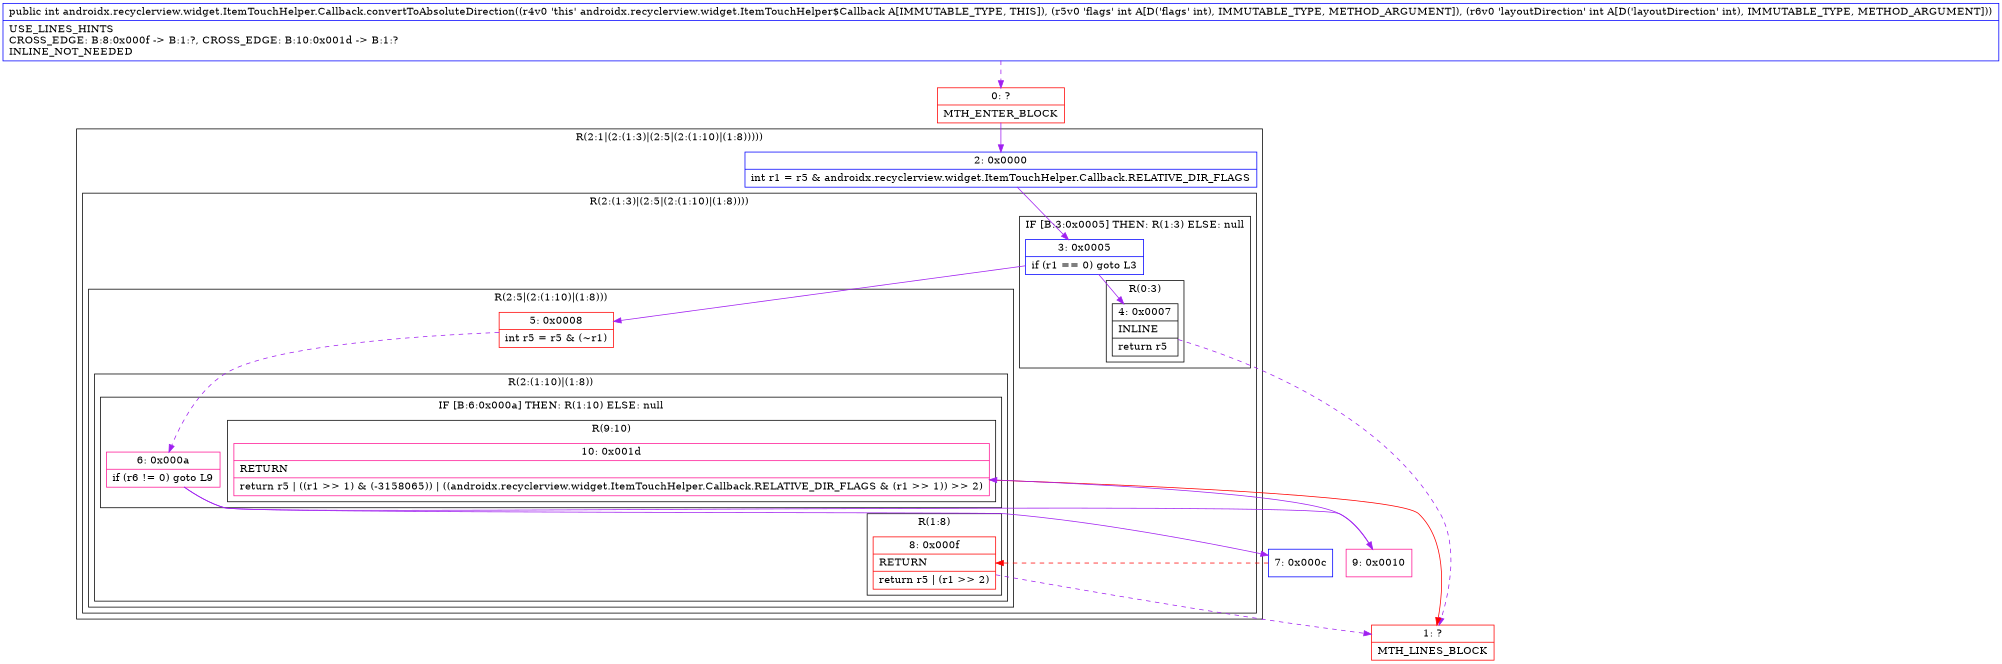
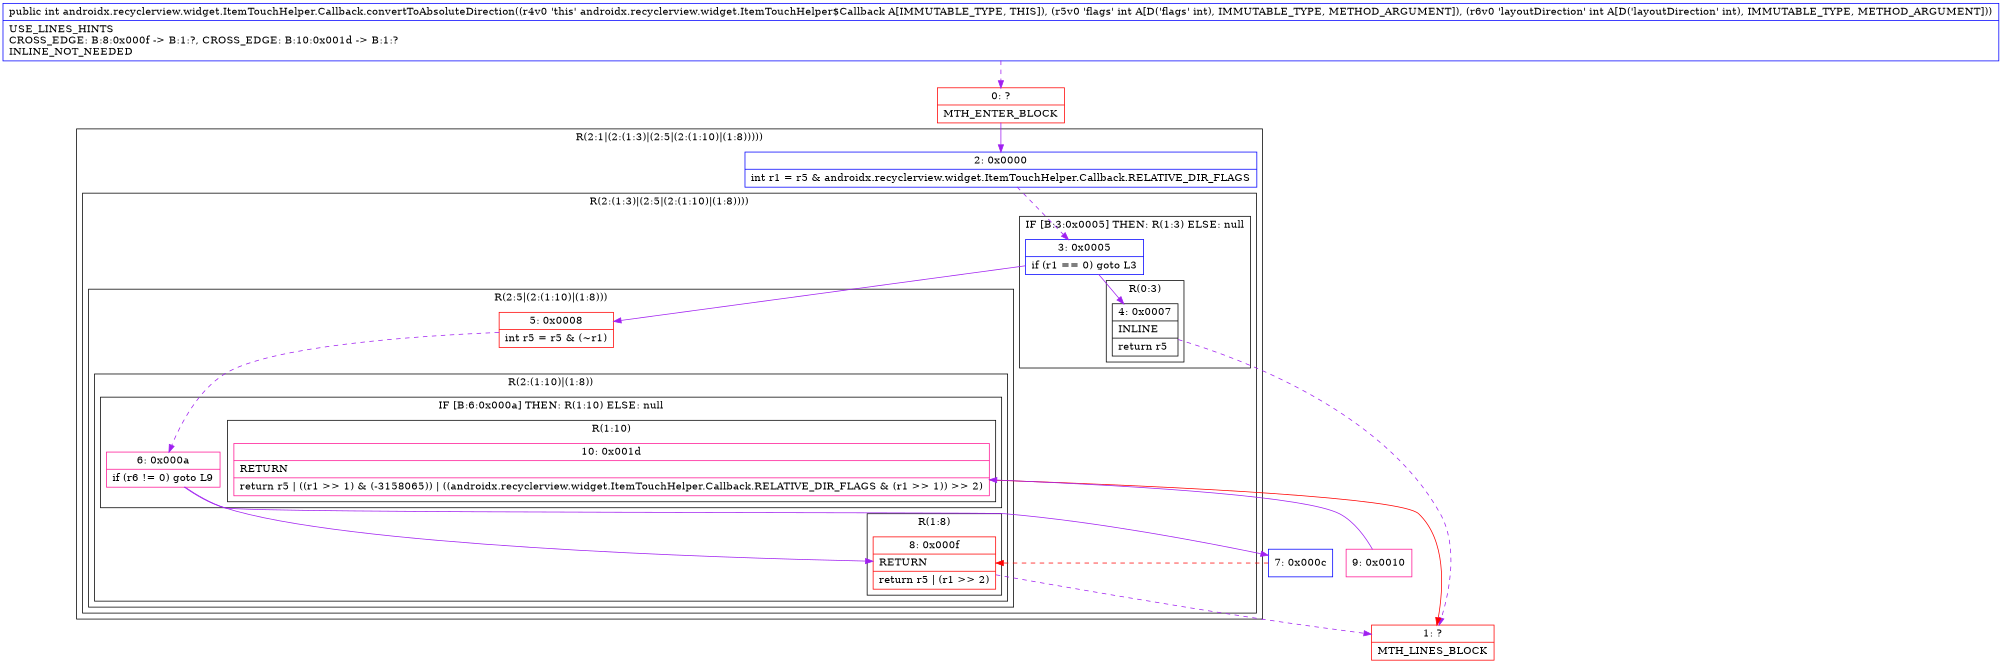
edge "2: 0x0000" -> "3: 0x0005": style solid -> dashed
cluster "R(9:10)": label "R(9:10)" -> "R(1:10)"
edge "6: 0x000a" -> "9: 0x0010": now "6: 0x000a" -> "8: 0x000f"
